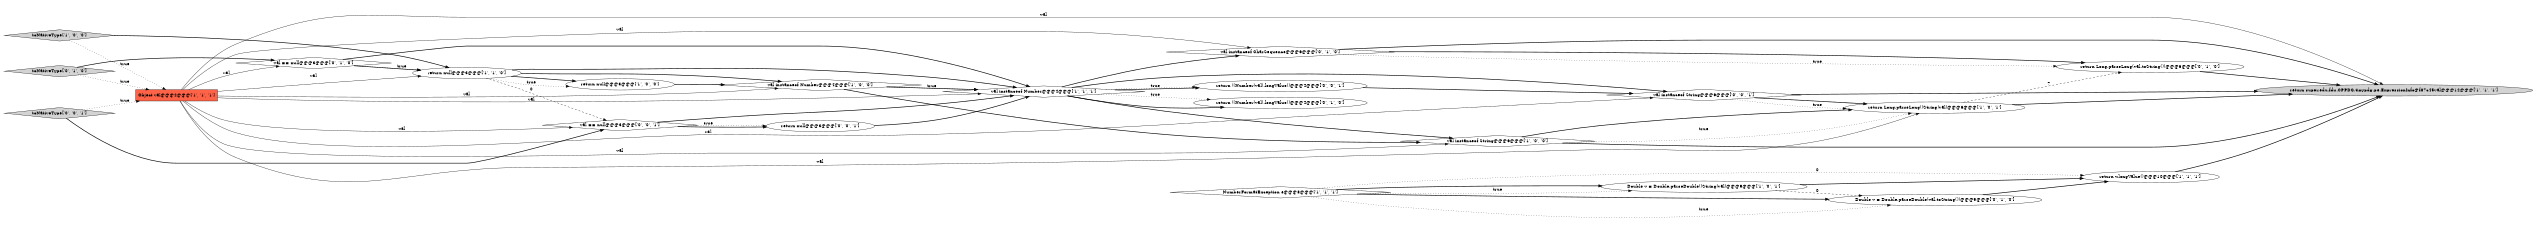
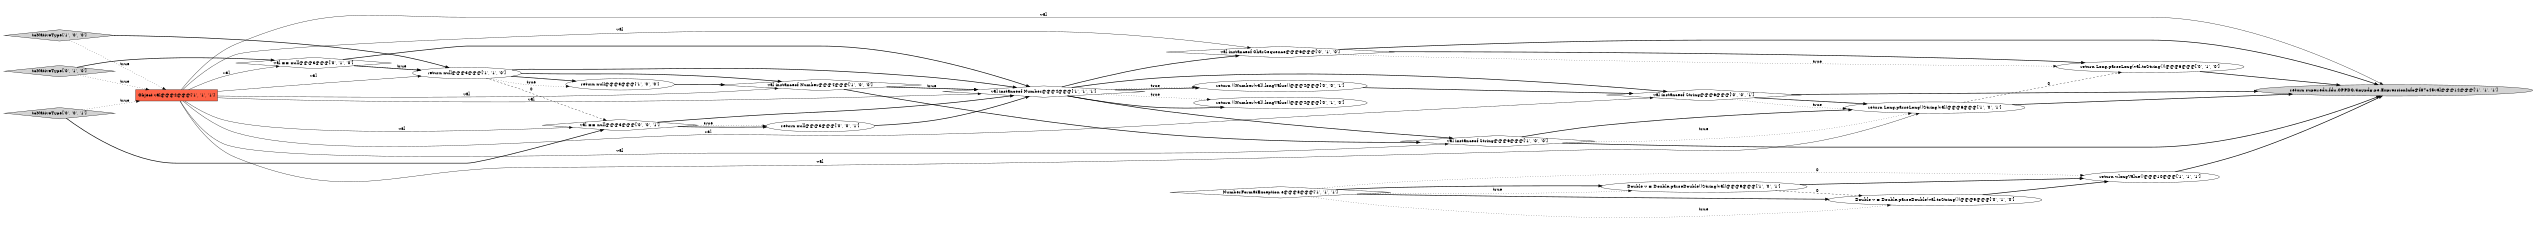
edge "return Long.parseLong((String)val)@@@6@@@['1', '0', '1']" -> "return Long.parseLong(val.toString())@@@6@@@['0', '1', '0']": label "7" -> "0"
